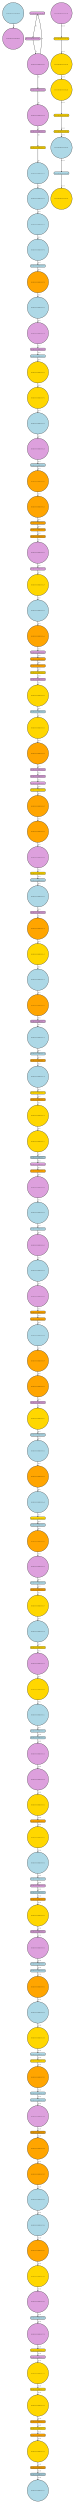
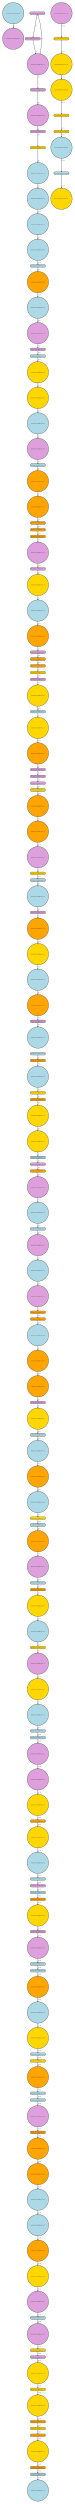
edge "00000000000000c5" -> "00000000000000c6": removed, label "@60"
